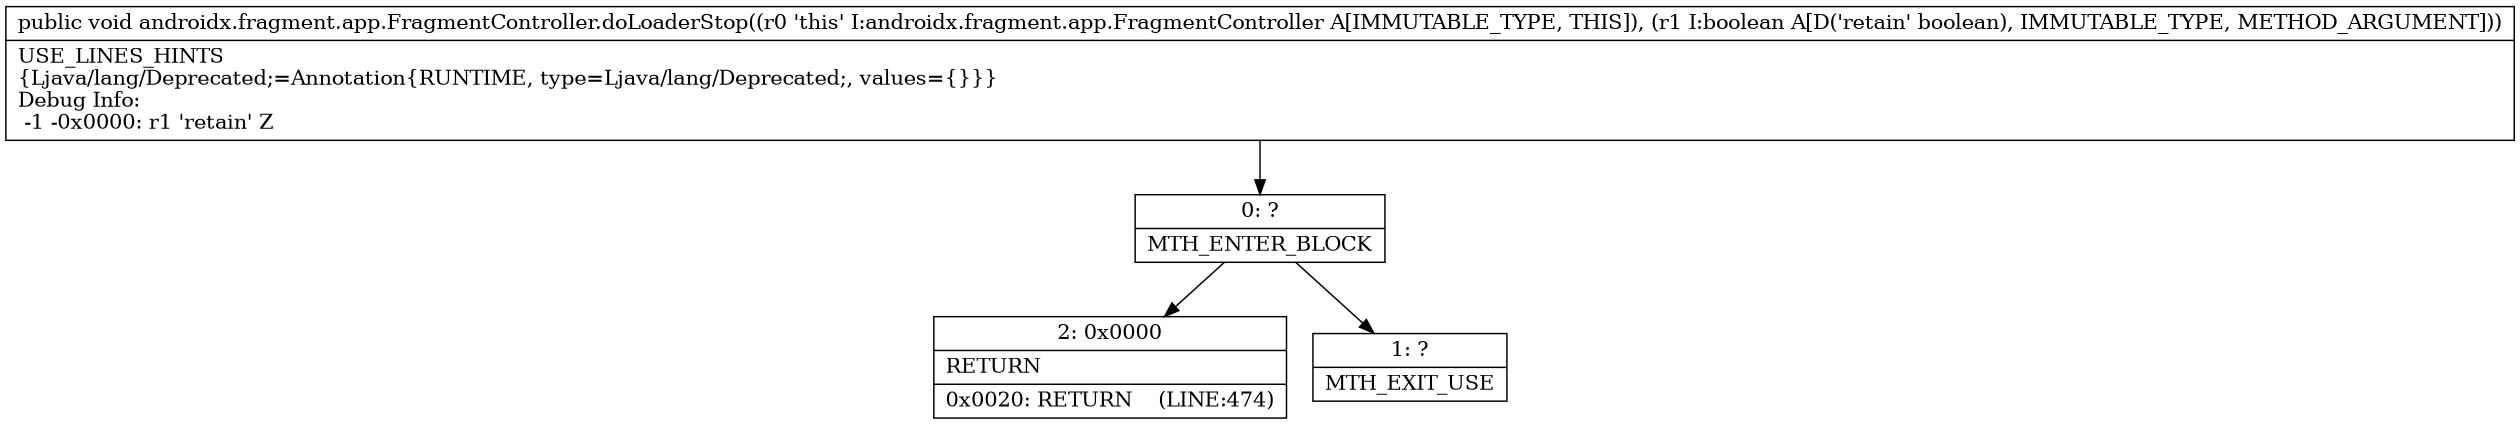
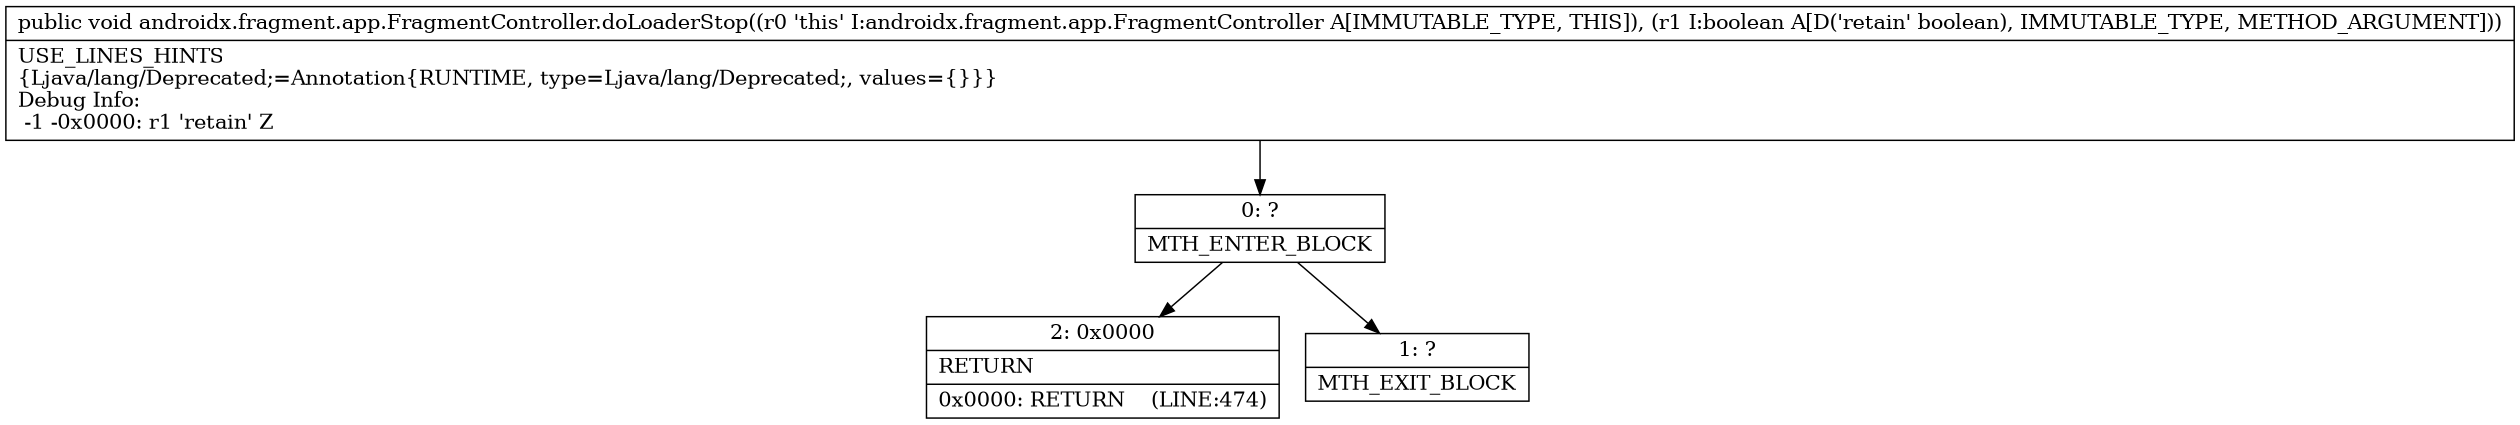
node "1: ?": text "MTH_EXIT_USE" -> "MTH_EXIT_BLOCK"
node "2: 0x0000": text "0x0020: RETURN    (LINE:474)" -> "0x0000: RETURN    (LINE:474)"
